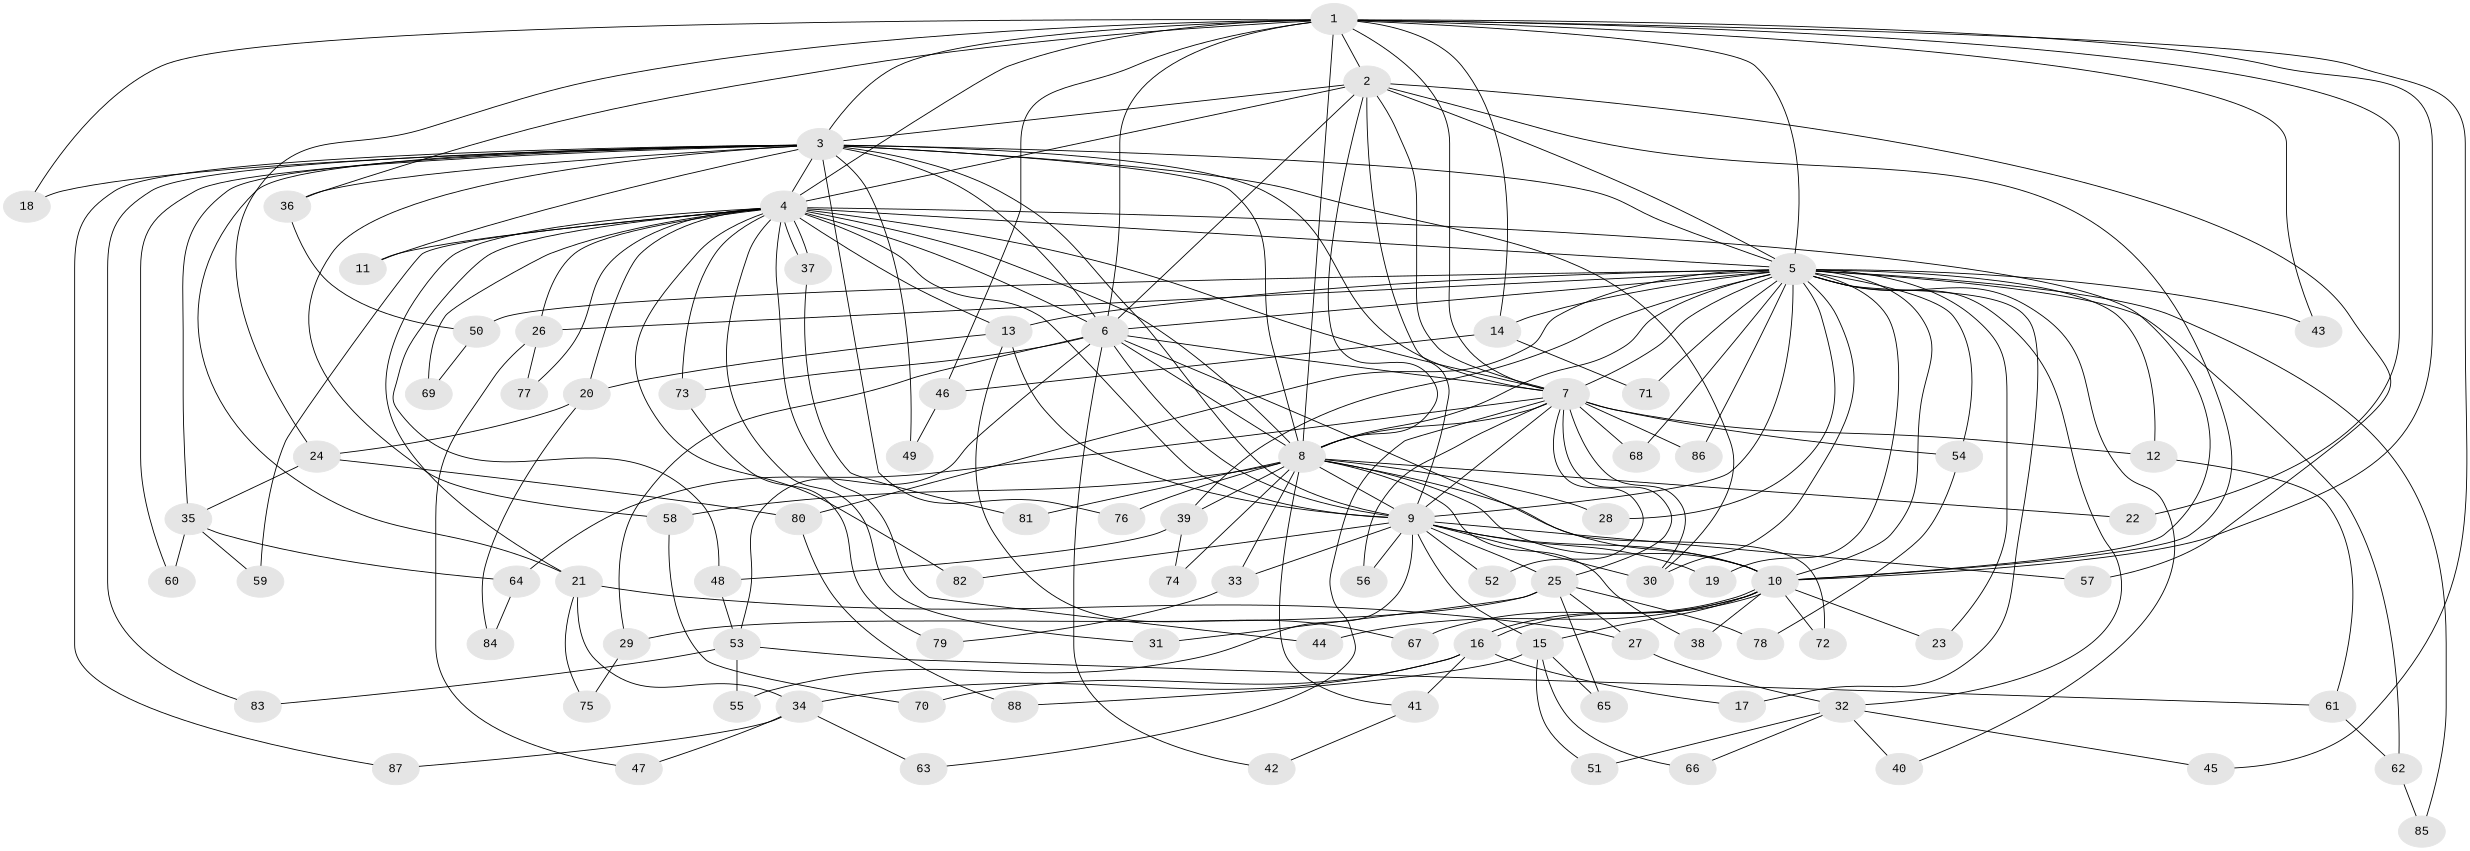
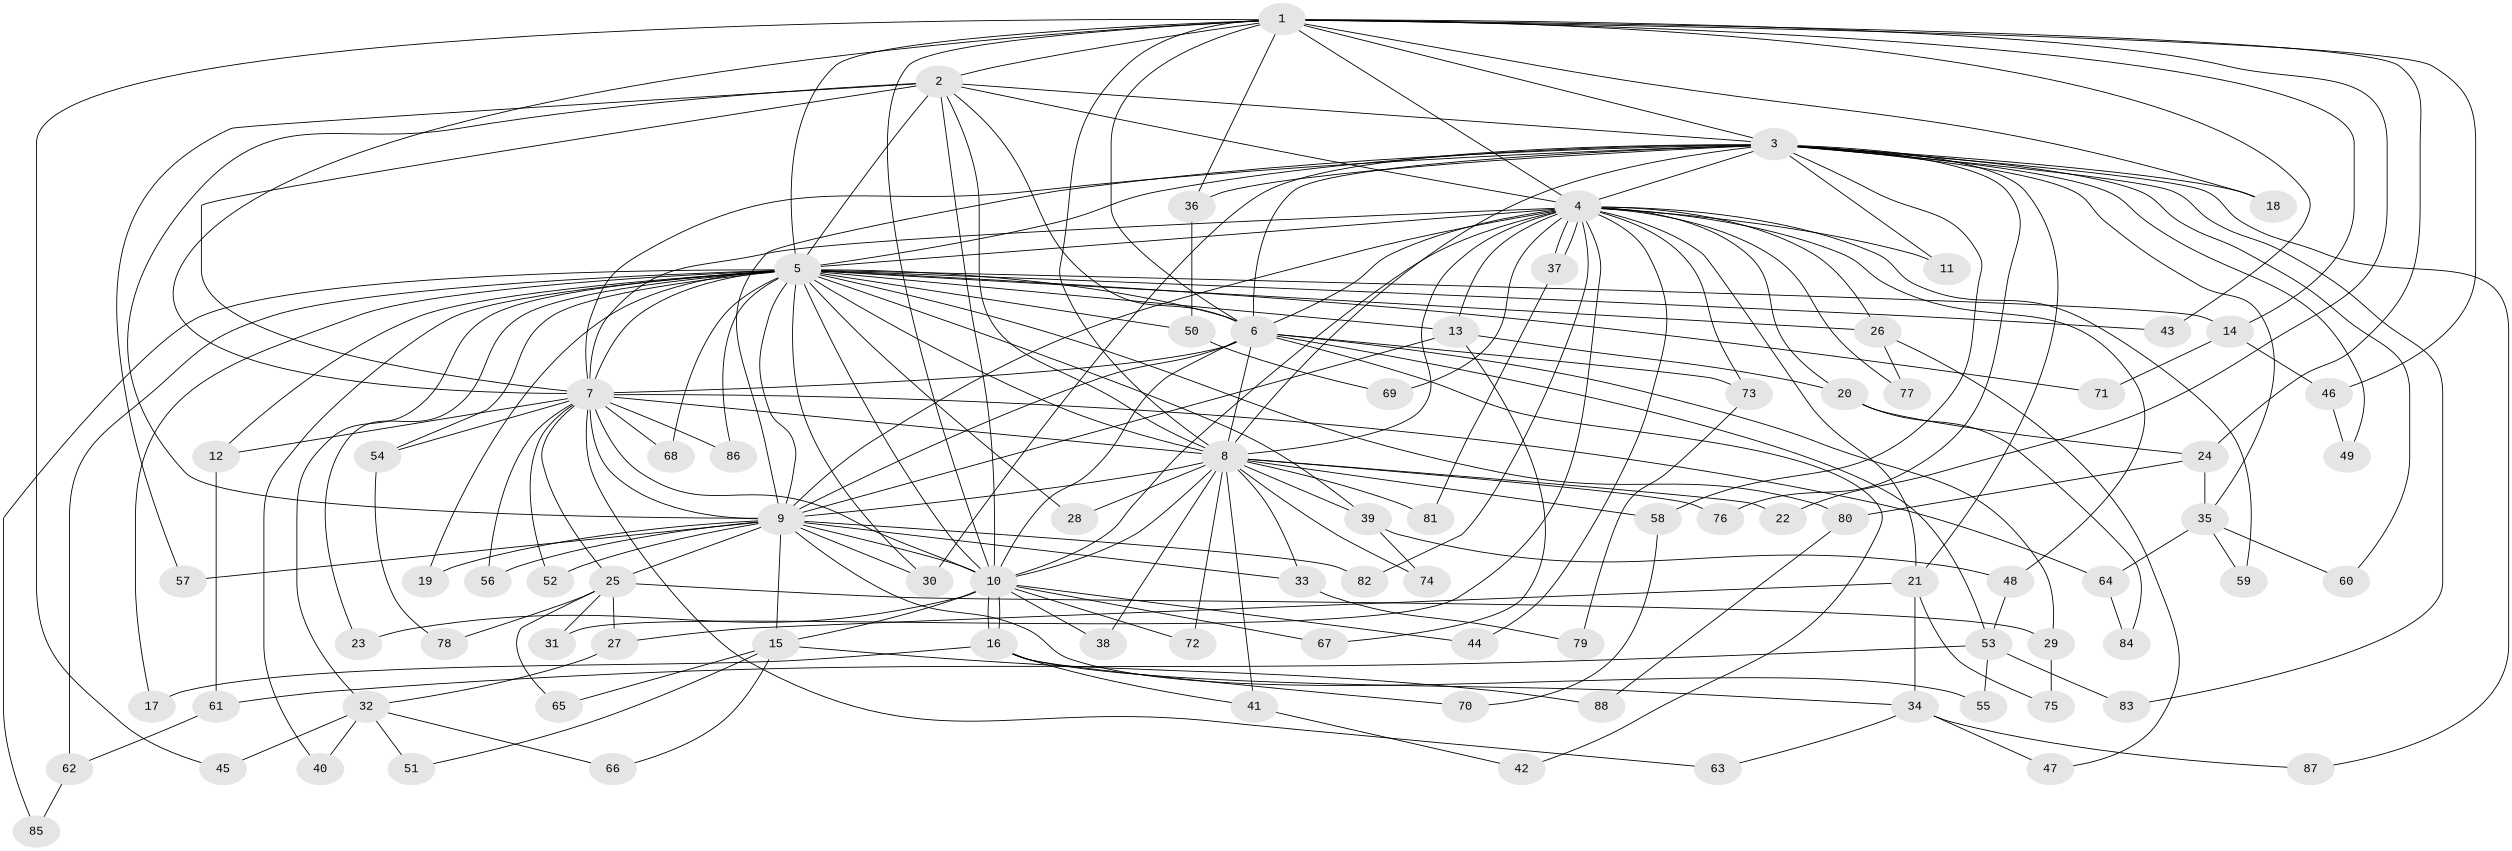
edge "7" -- "30": now "7" -- "10"
